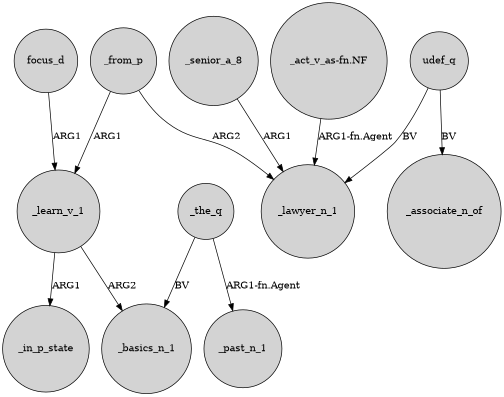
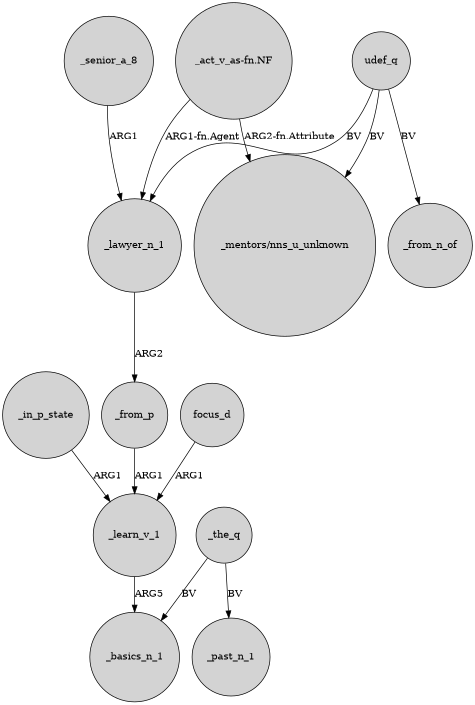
edge "_from_p" -> "_lawyer_n_1": reversed
node "_associate_n_of": label "_associate_n_of" -> "_from_n_of"
node "_mentors/nns_u_unknown": added
edge "_learn_v_1" -> "_in_p_state": reversed
edge "_learn_v_1" -> "_basics_n_1": label "ARG2" -> "ARG5"
edge "_the_q" -> "_past_n_1": label "ARG1-fn.Agent" -> "BV"
